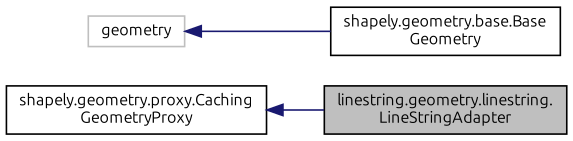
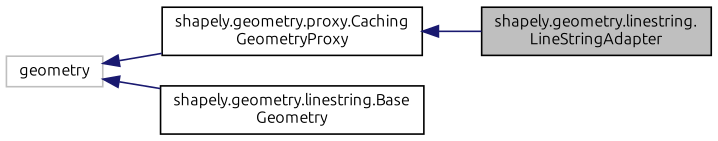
node "shapely.geometry.base.Base Geometry": label "shapely.geometry.base.Base Geometry" -> "shapely.geometry.linestring.Base Geometry"
edge "shapely.geometry.proxy.Caching GeometryProxy" -> "geometry": added
node "linestring.geometry.linestring. LineStringAdapter": label "linestring.geometry.linestring. LineStringAdapter" -> "shapely.geometry.linestring. LineStringAdapter"
